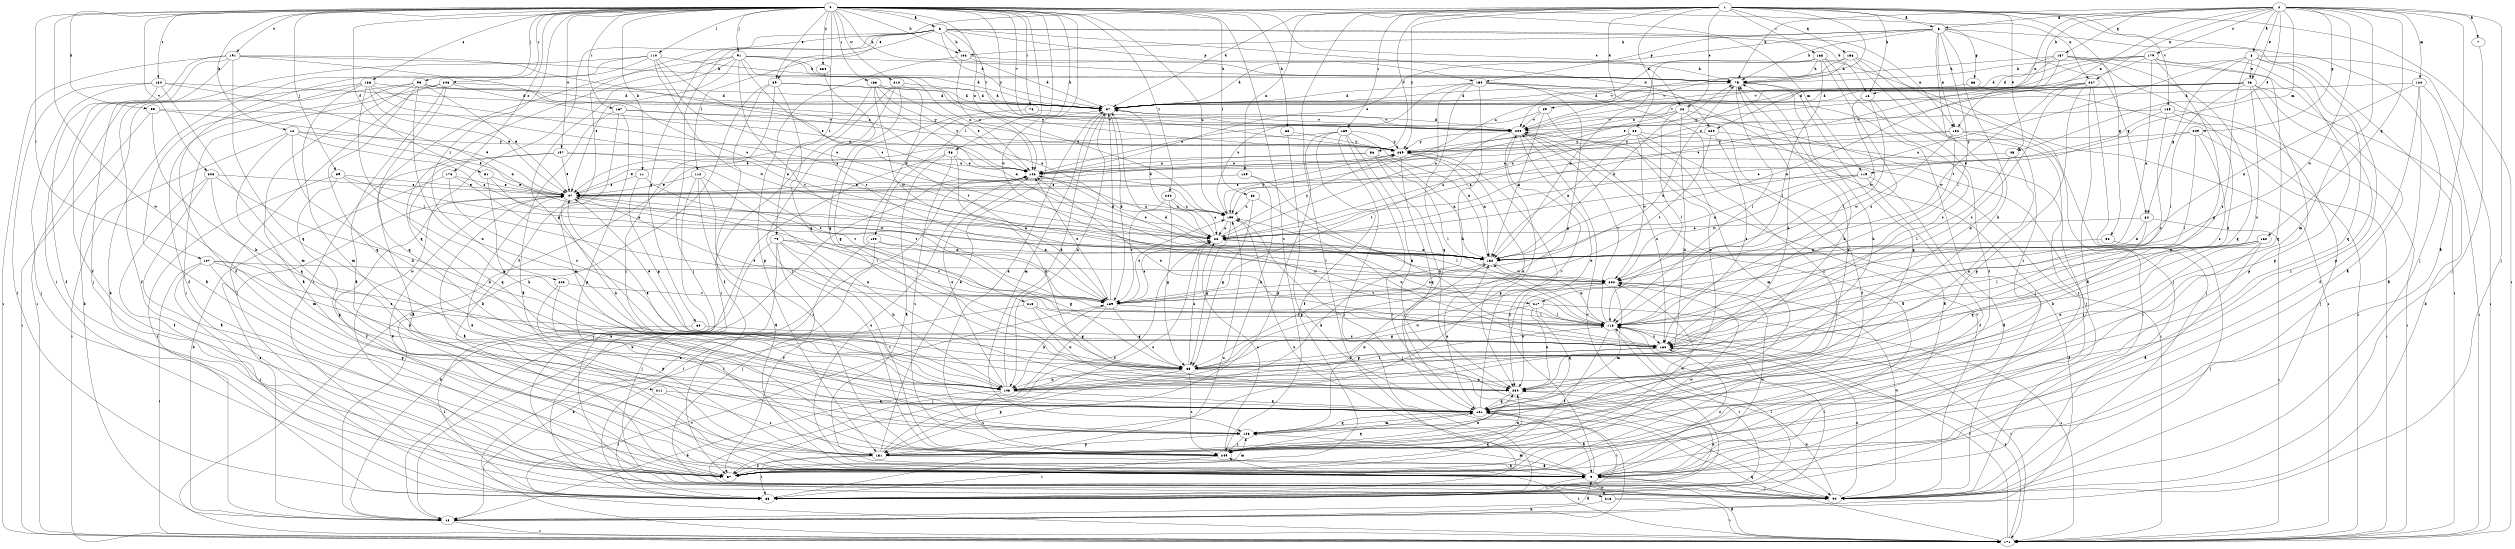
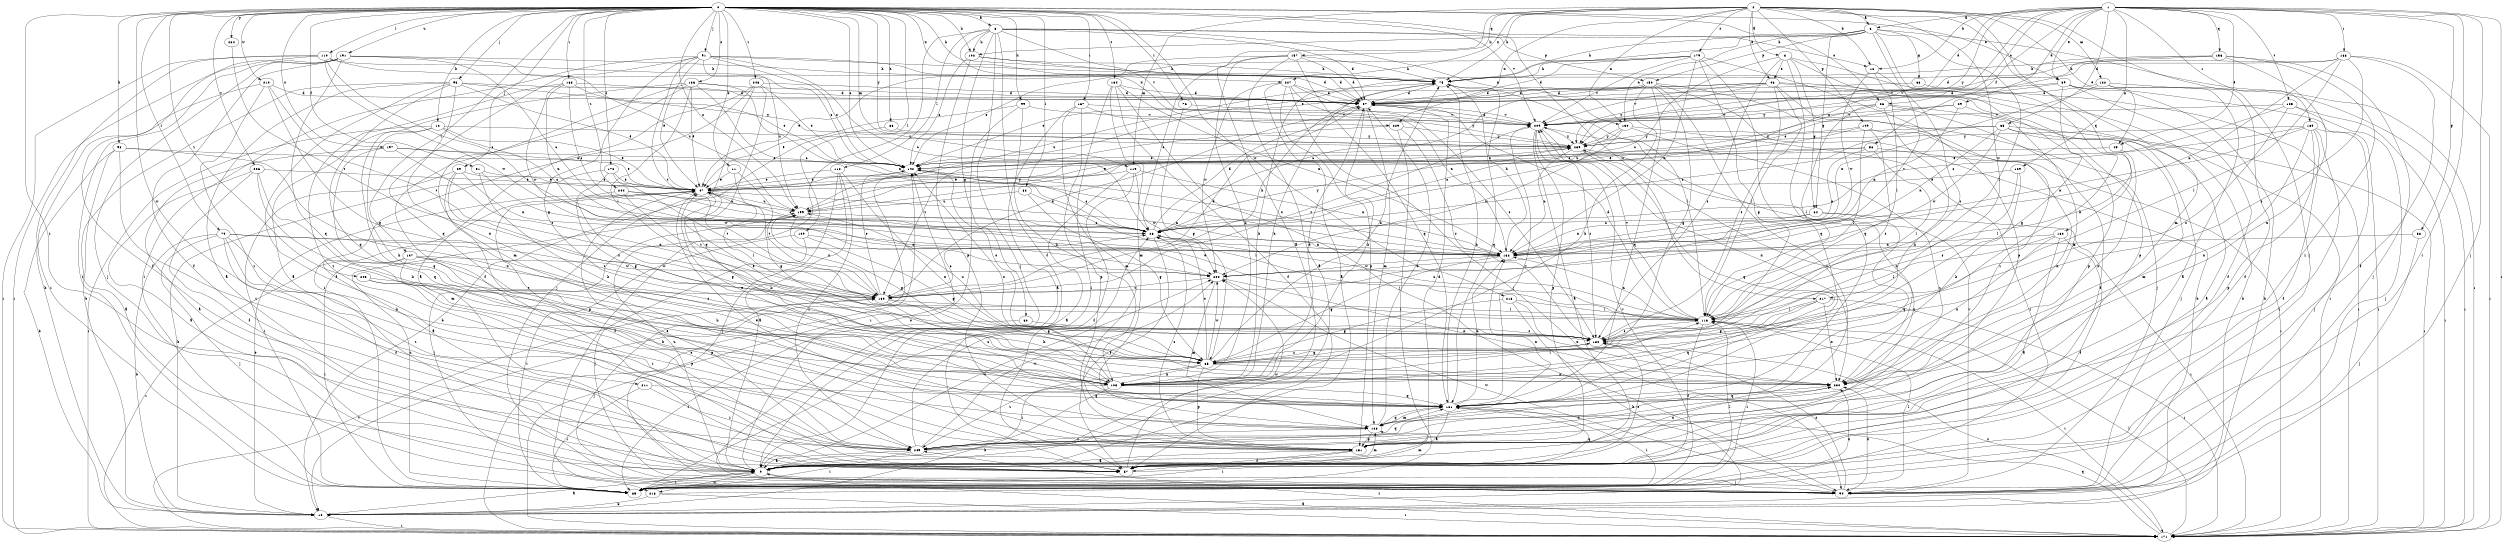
node "7": removed
node "649": label "649" -> "149"
